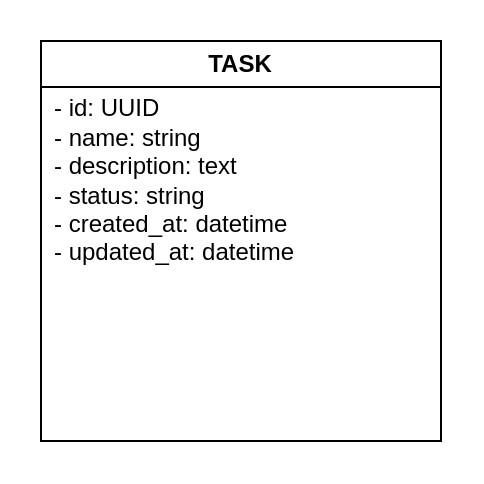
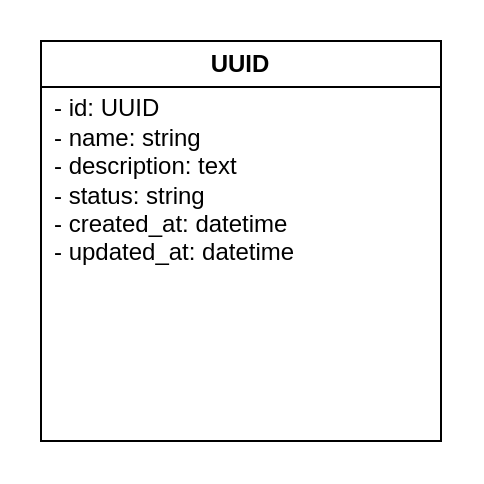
node "TASK": label "TASK" -> "UUID"
